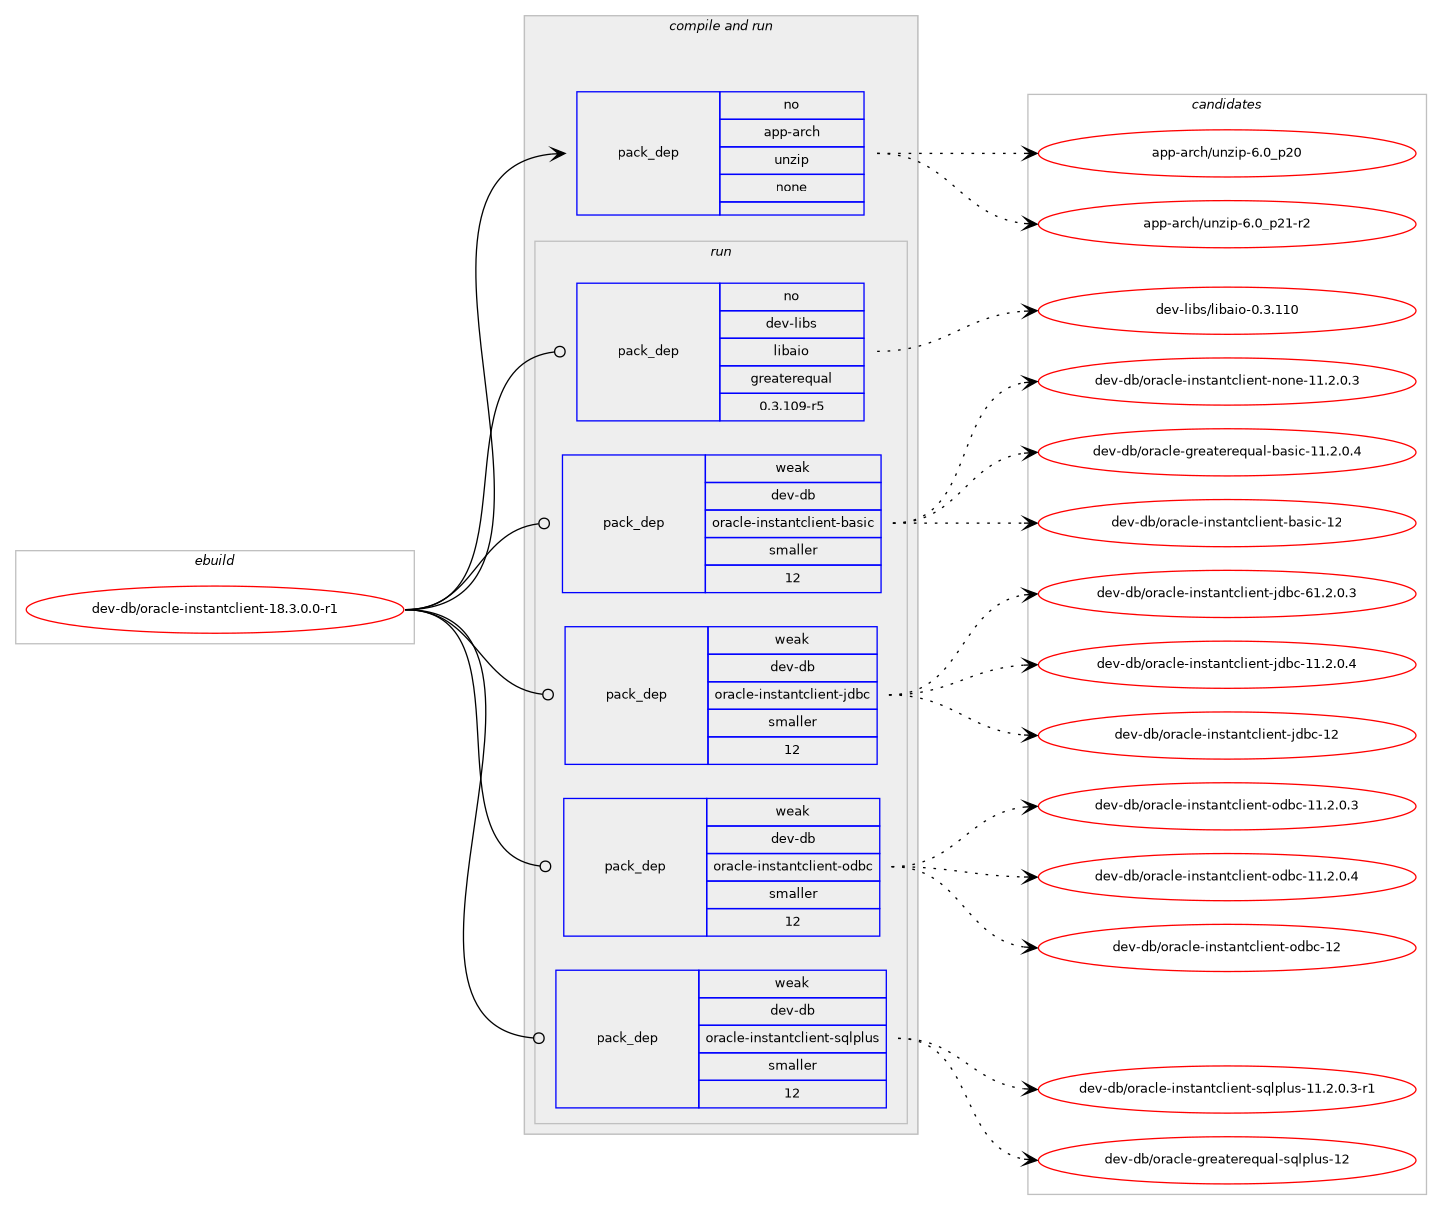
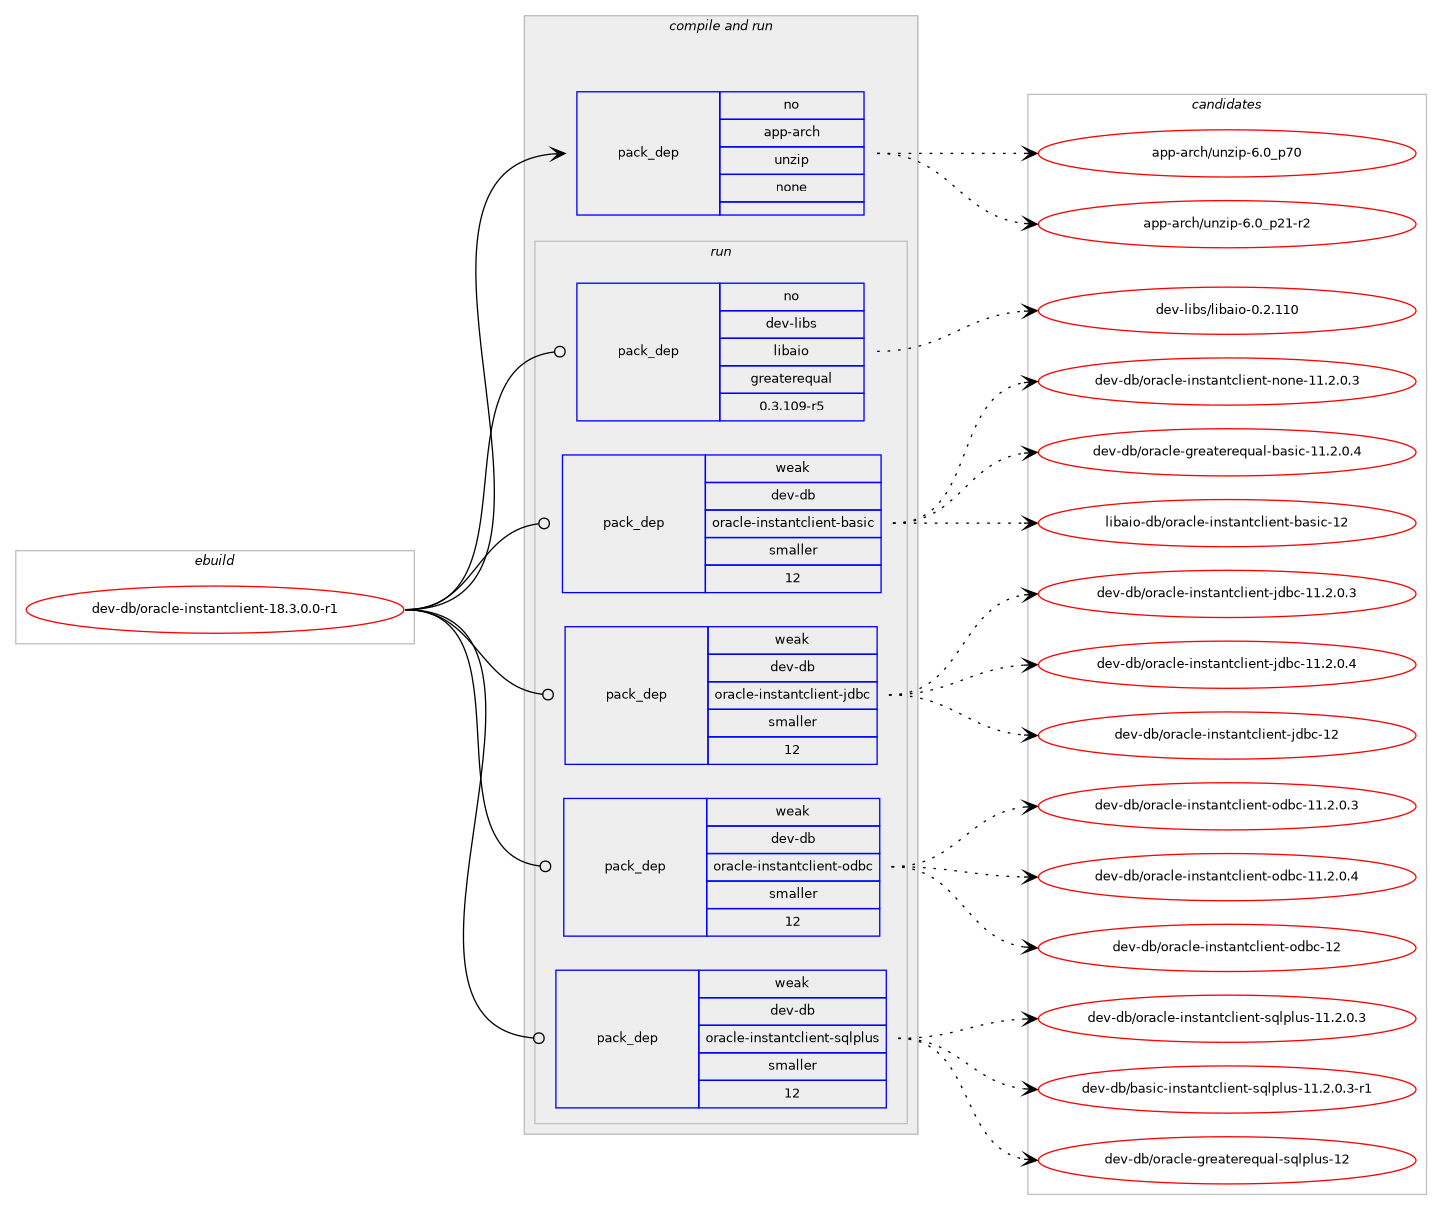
node "app-arch/unzip-6.0_p20": label "app-arch/unzip-6.0_p20" -> "app-arch/unzip-6.0_p70"
node "dev-libs/libaio-0.3.110": label "dev-libs/libaio-0.3.110" -> "dev-libs/libaio-0.2.110"
node "dev-db/oracle-instantclient-basic-12": label "dev-db/oracle-instantclient-basic-12" -> "libaio-db/oracle-instantclient-basic-12"
node "dev-db/oracle-instantclient-jdbc-61.2.0.3": label "dev-db/oracle-instantclient-jdbc-61.2.0.3" -> "dev-db/oracle-instantclient-jdbc-11.2.0.3"
node "dev-db/oracle-instantclient-sqlplus-11.2.0.3": added
node "dev-db/oracle-instantclient-sqlplus-11.2.0.3-r1": label "dev-db/oracle-instantclient-sqlplus-11.2.0.3-r1" -> "dev-db/basic-instantclient-sqlplus-11.2.0.3-r1"
